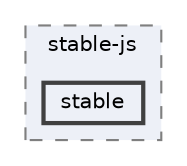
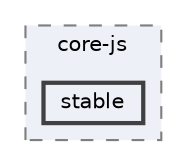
cluster "stable-js": label "stable-js" -> "core-js"
